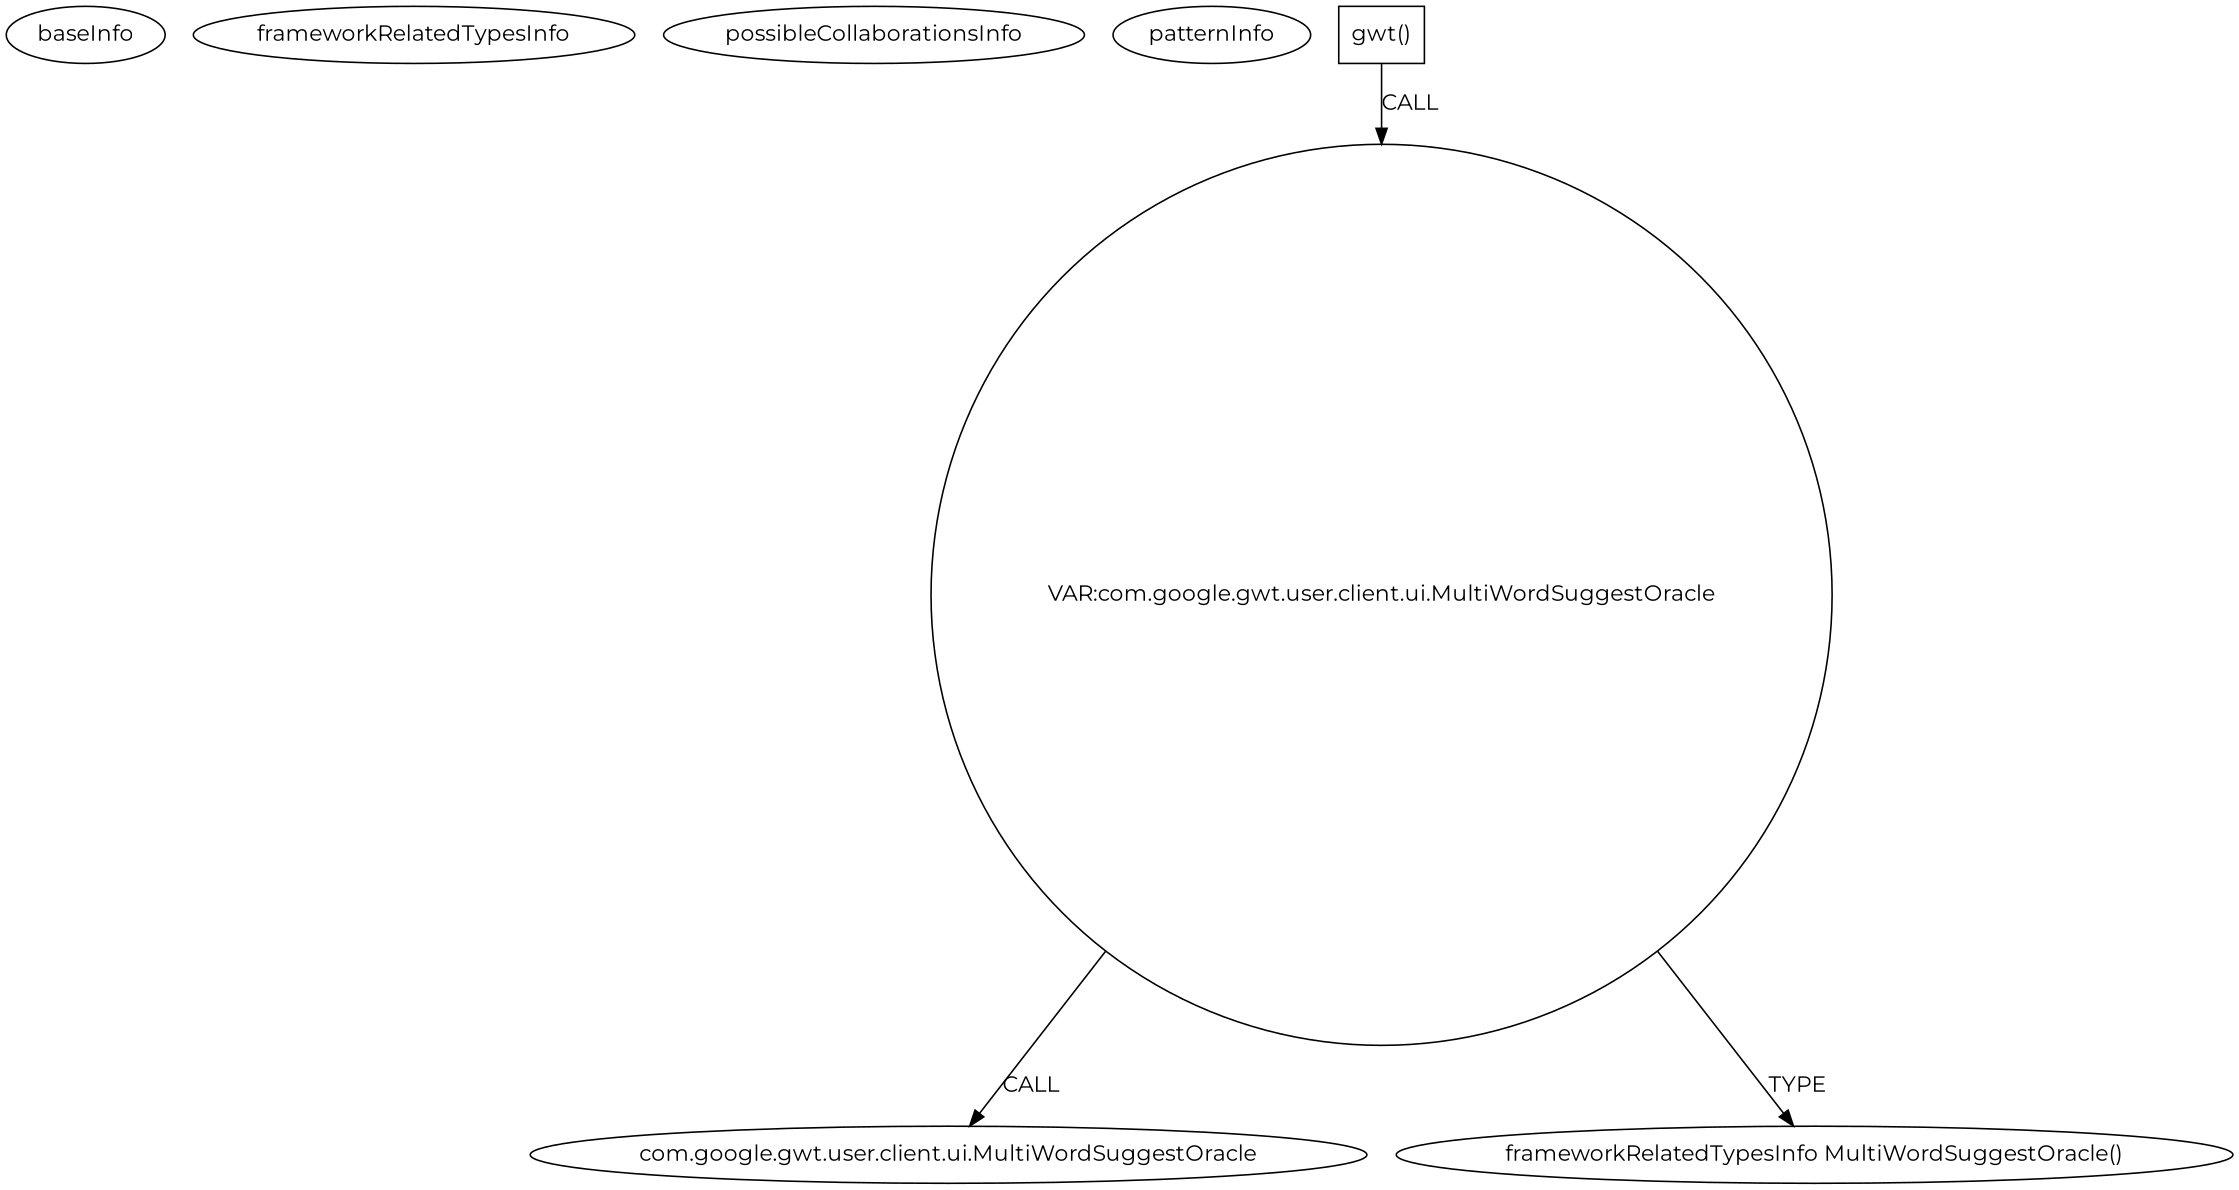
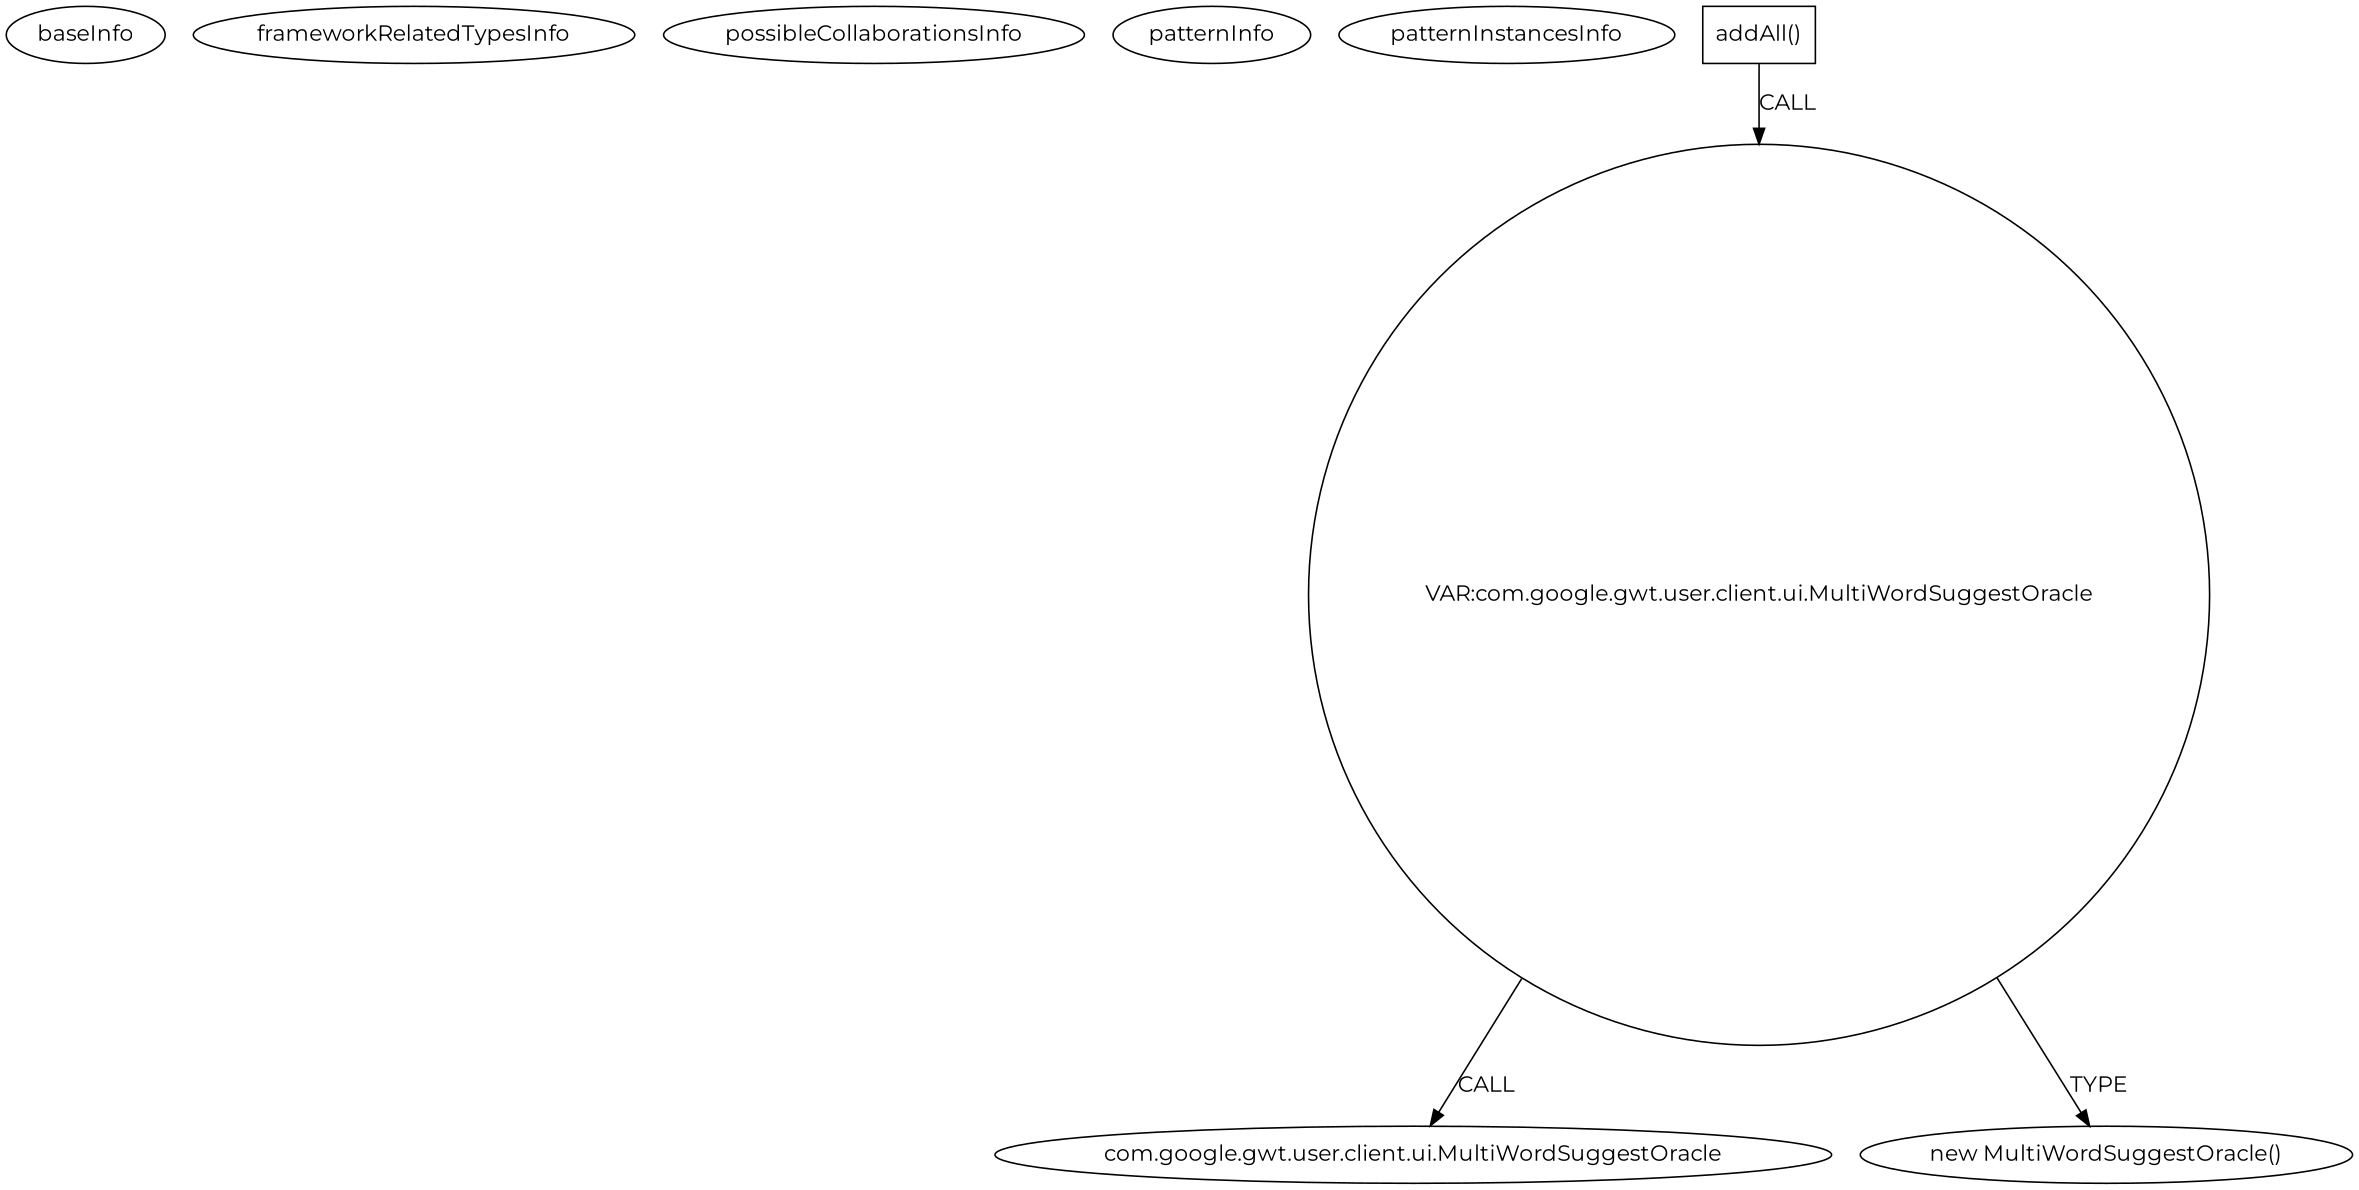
node "gwt()": label "gwt()" -> "addAll()"
node "patternInstancesInfo": added
node "frameworkRelatedTypesInfo MultiWordSuggestOracle()": label "frameworkRelatedTypesInfo MultiWordSuggestOracle()" -> "new MultiWordSuggestOracle()"
